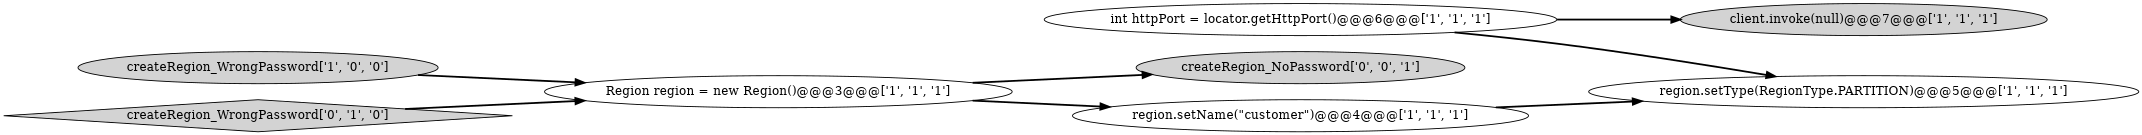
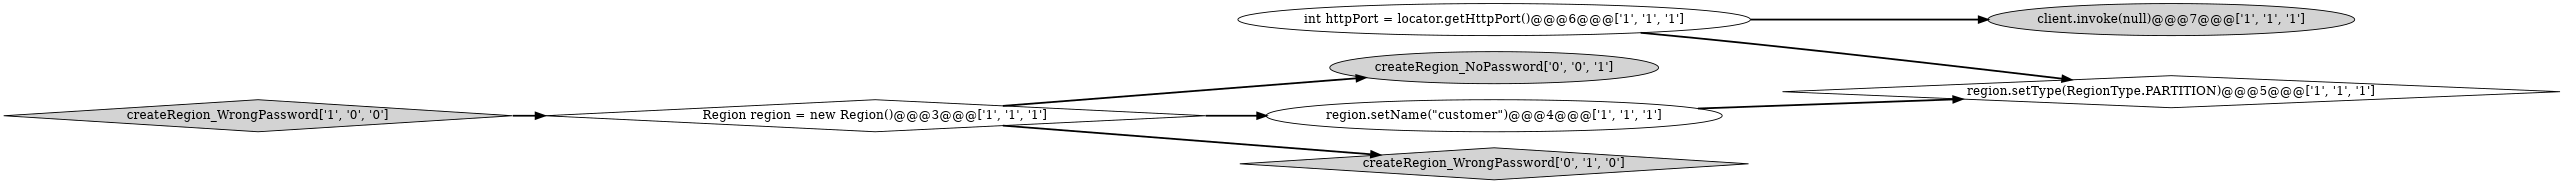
node "createRegion_WrongPassword['1', '0', '0']": shape ellipse -> diamond
node "Region region = new Region()@@@3@@@['1', '1', '1']": shape ellipse -> diamond
node "region.setType(RegionType.PARTITION)@@@5@@@['1', '1', '1']": shape ellipse -> diamond
edge "createRegion_WrongPassword['0', '1', '0']" -> "Region region = new Region()@@@3@@@['1', '1', '1']": reversed
